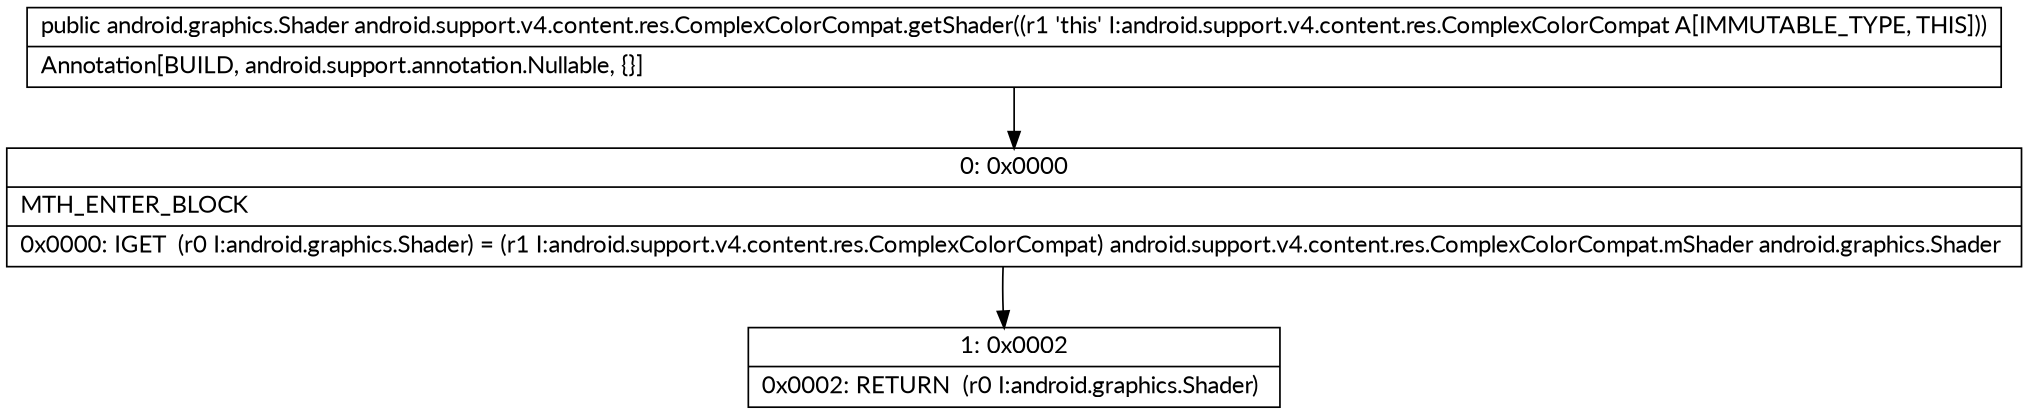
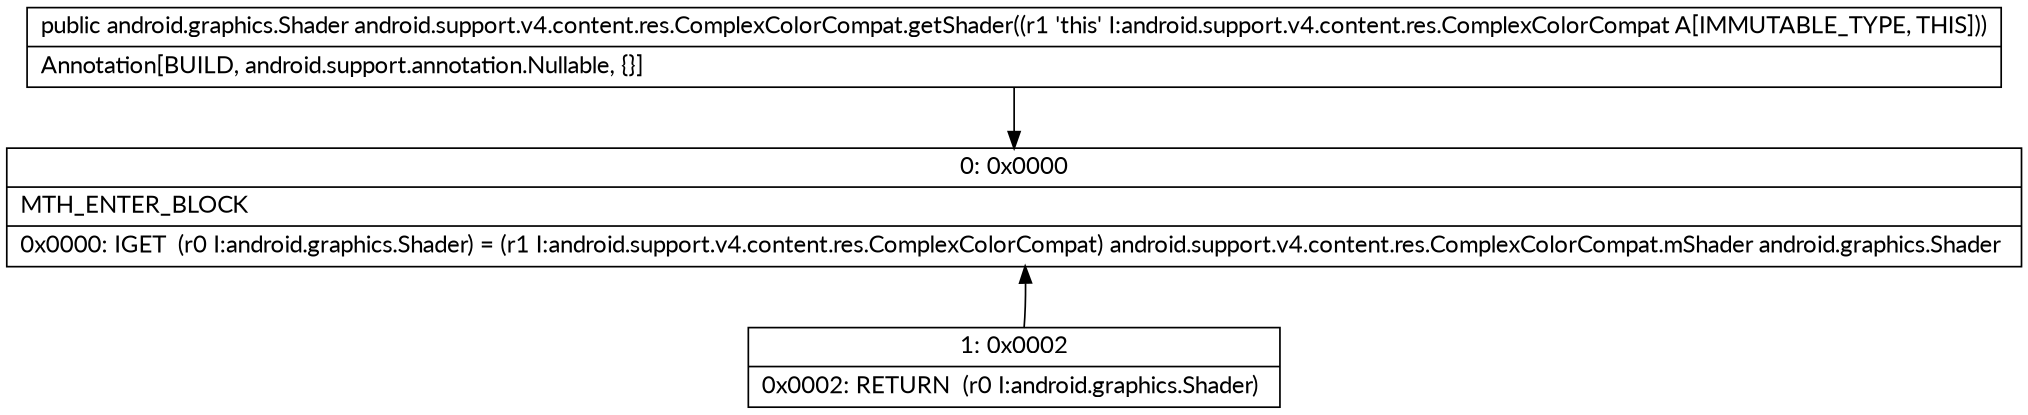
edge "0: 0x0000" -> "1: 0x0002": reversed
